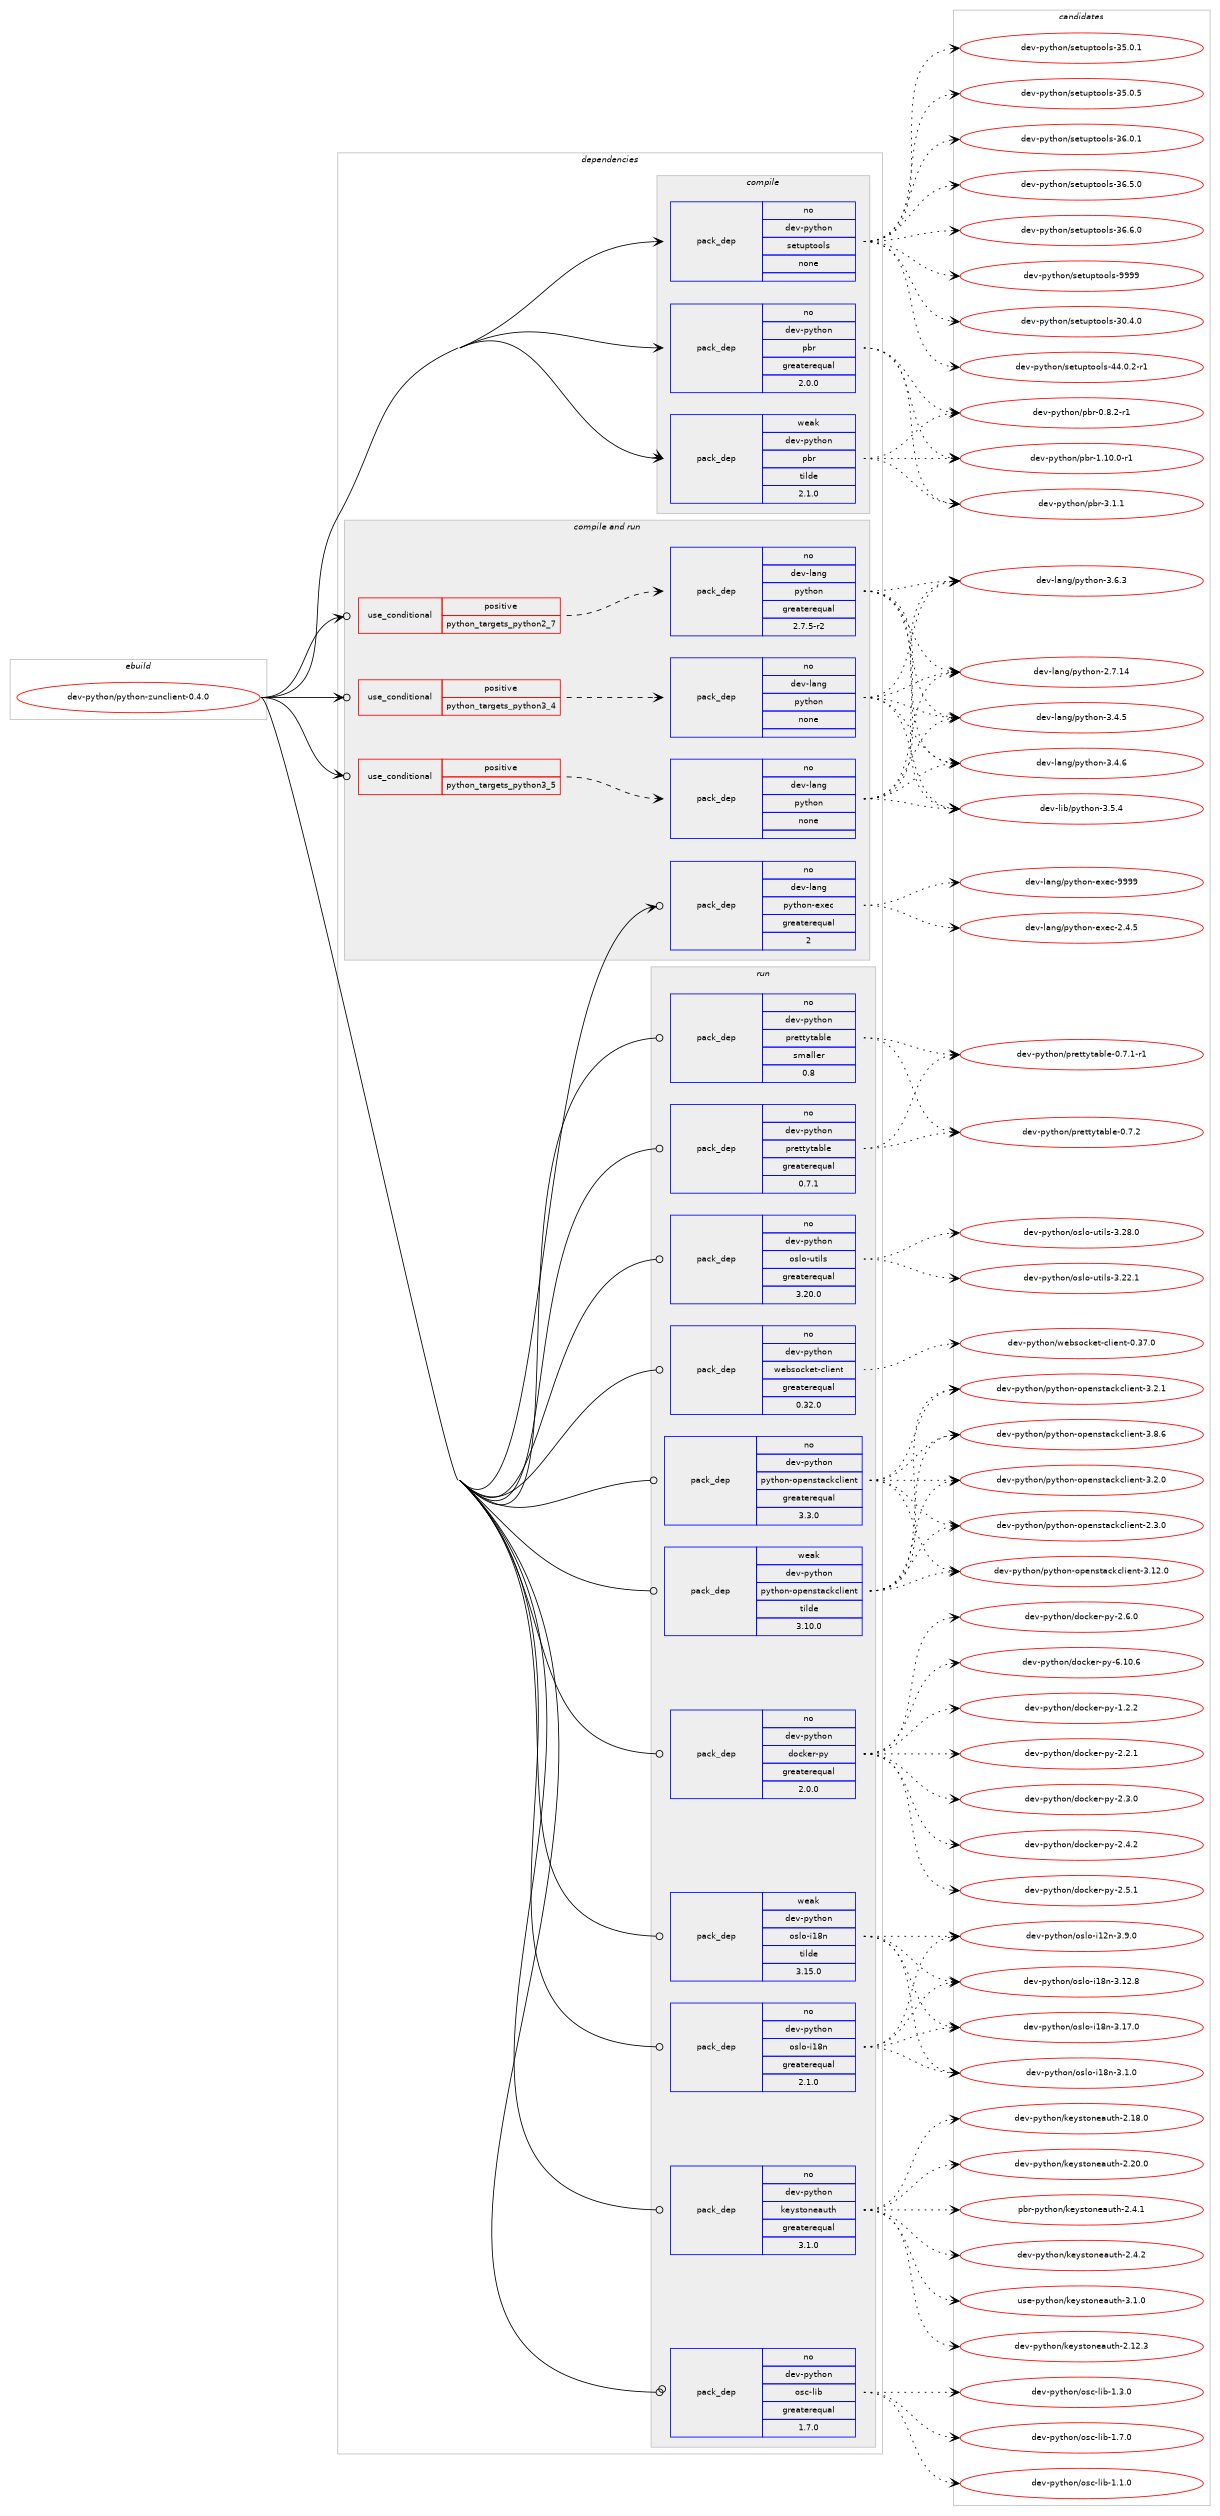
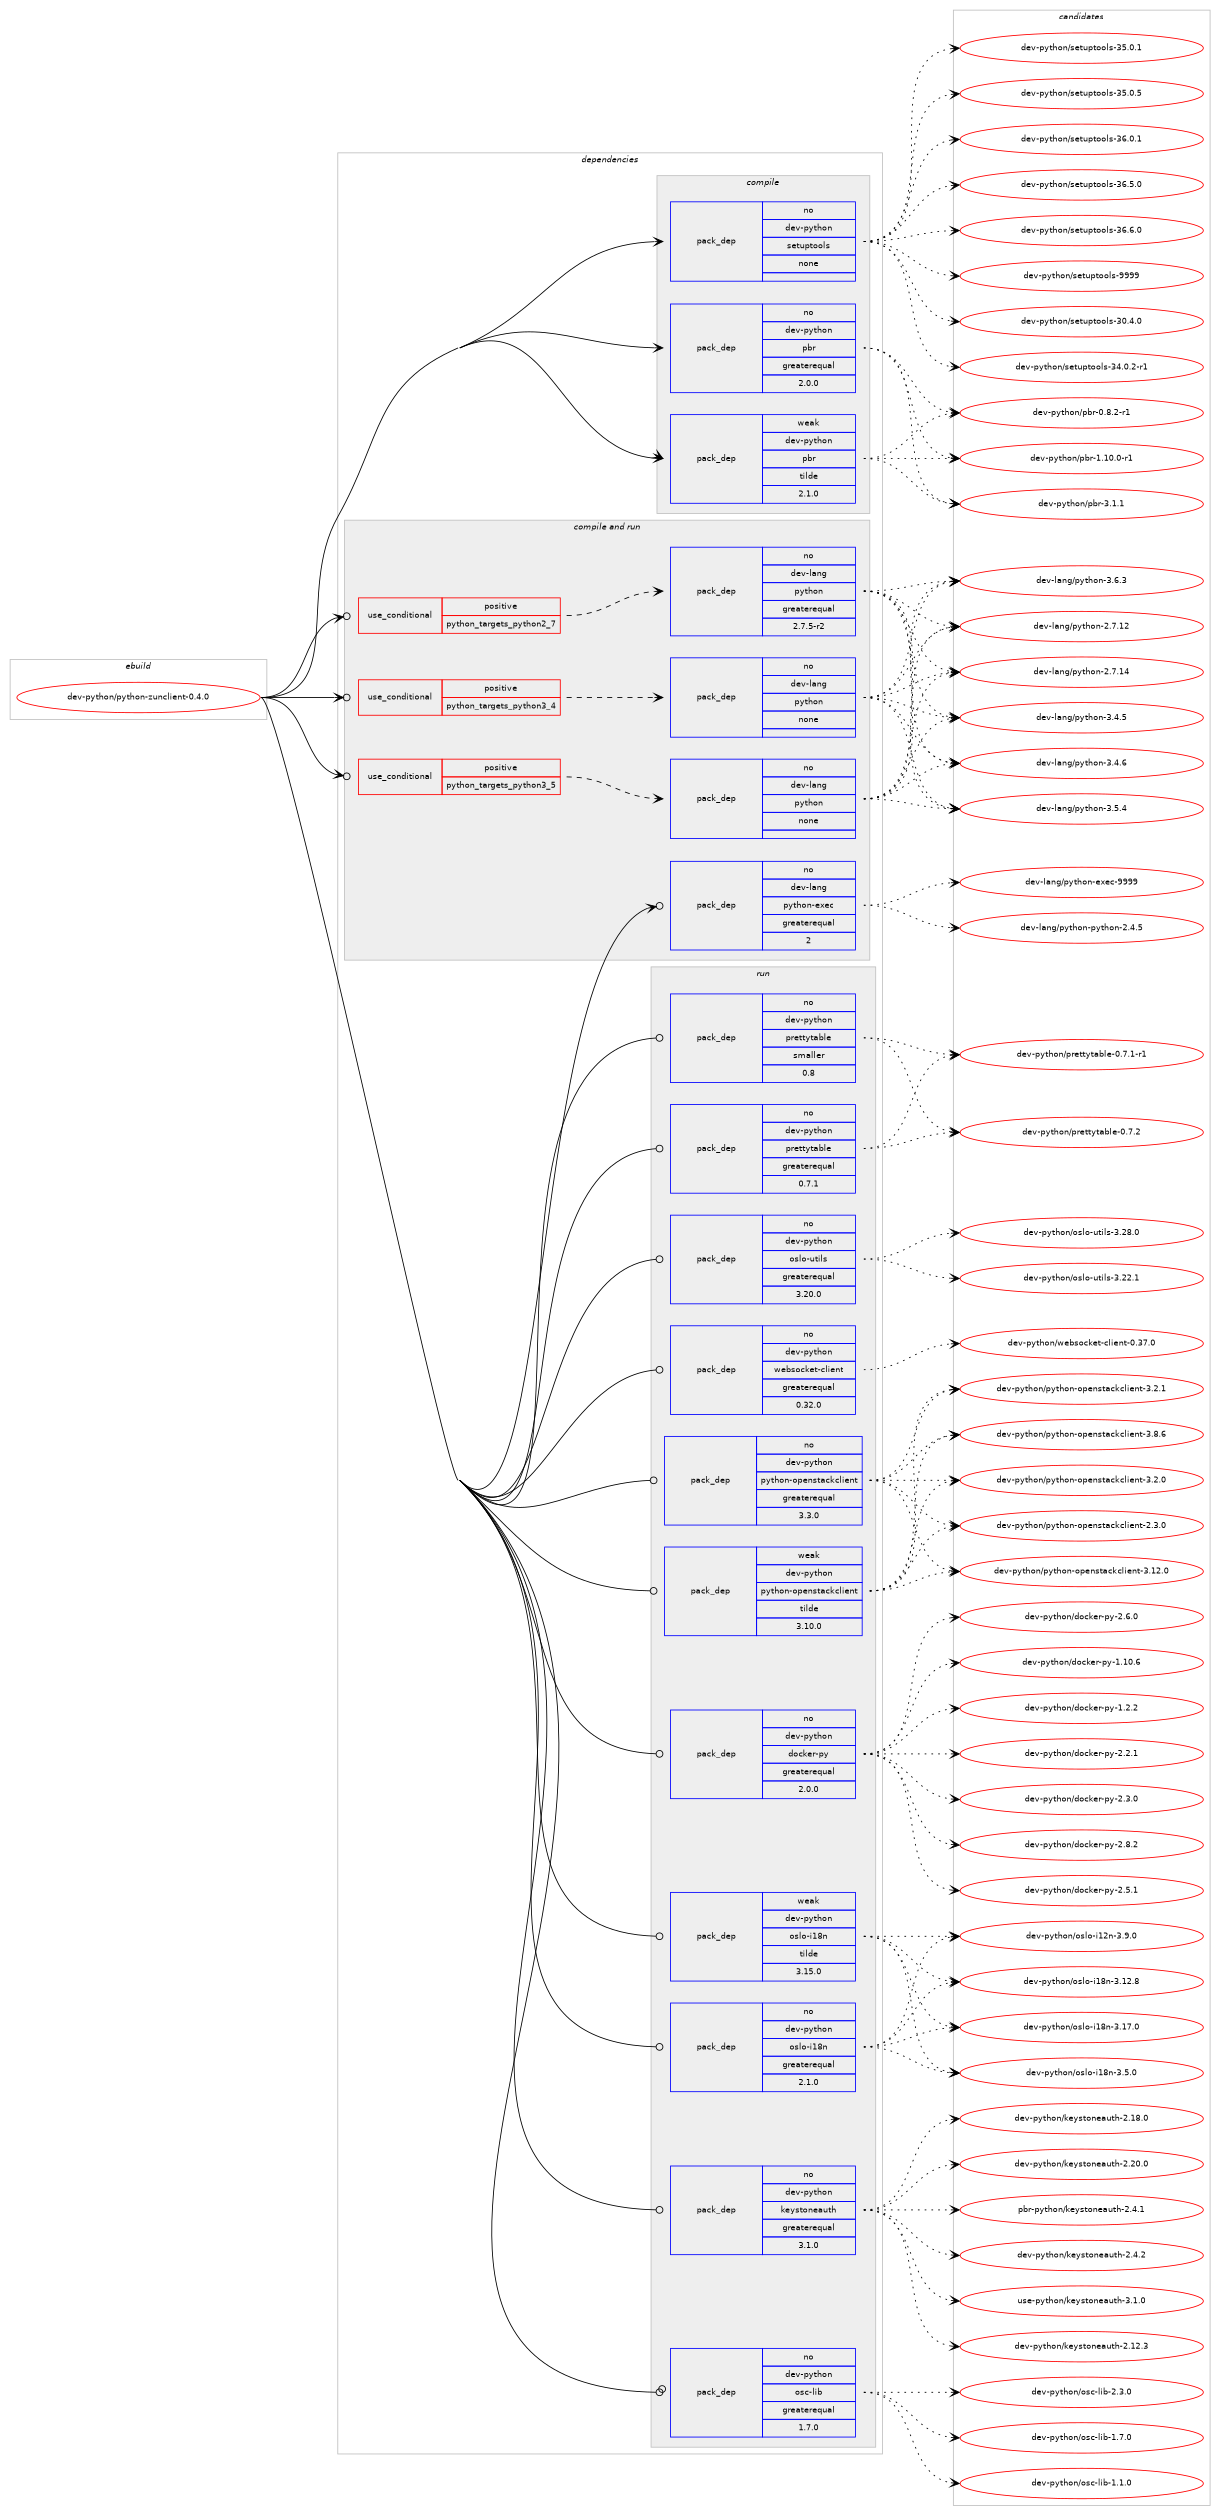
node "dev-python/setuptools-44.0.2-r1": label "dev-python/setuptools-44.0.2-r1" -> "dev-python/setuptools-34.0.2-r1"
node "dev-lang/python-2.7.12": added
node "dev-lib/python-3.5.4": label "dev-lib/python-3.5.4" -> "dev-lang/python-3.5.4"
node "dev-lang/python-exec-2.4.5": label "dev-lang/python-exec-2.4.5" -> "dev-lang/python-python-2.4.5"
node "dev-python/docker-py-6.10.6": label "dev-python/docker-py-6.10.6" -> "dev-python/docker-py-1.10.6"
node "dev-python/docker-py-2.4.2": label "dev-python/docker-py-2.4.2" -> "dev-python/docker-py-2.8.2"
node "dev-python/oslo-i18n-3.1.0": label "dev-python/oslo-i18n-3.1.0" -> "dev-python/oslo-i18n-3.5.0"
node "dev-python/osc-lib-1.3.0": label "dev-python/osc-lib-1.3.0" -> "dev-python/osc-lib-2.3.0"
